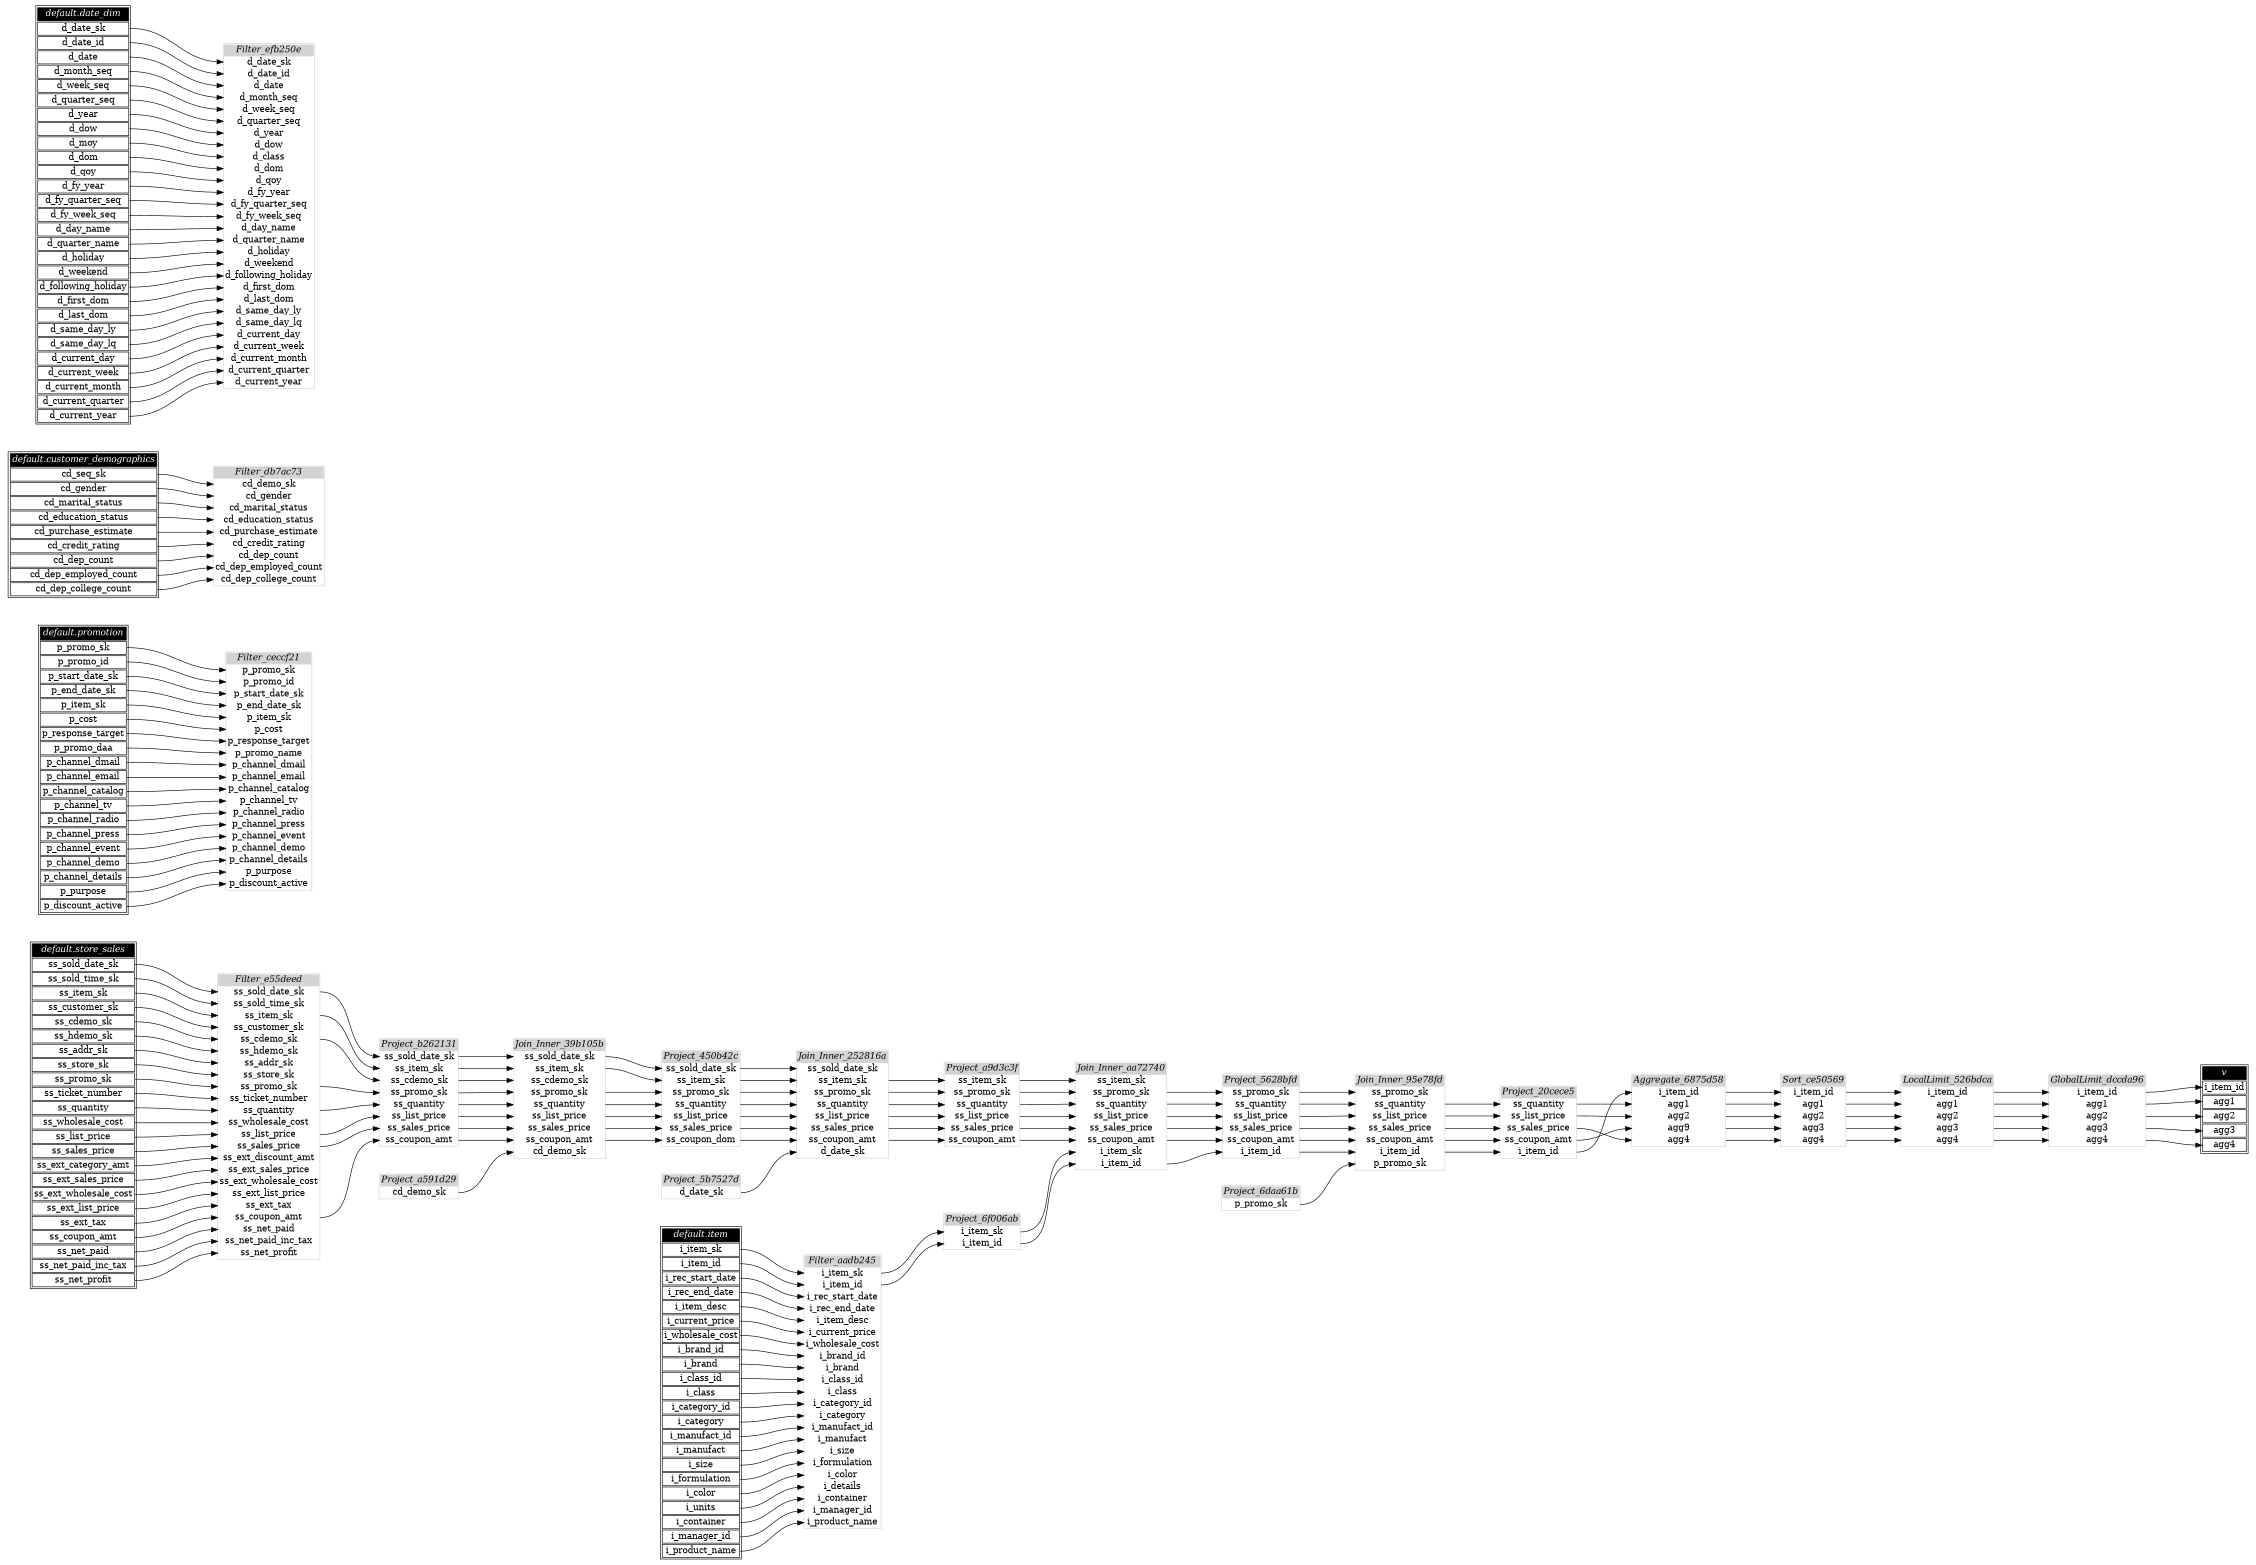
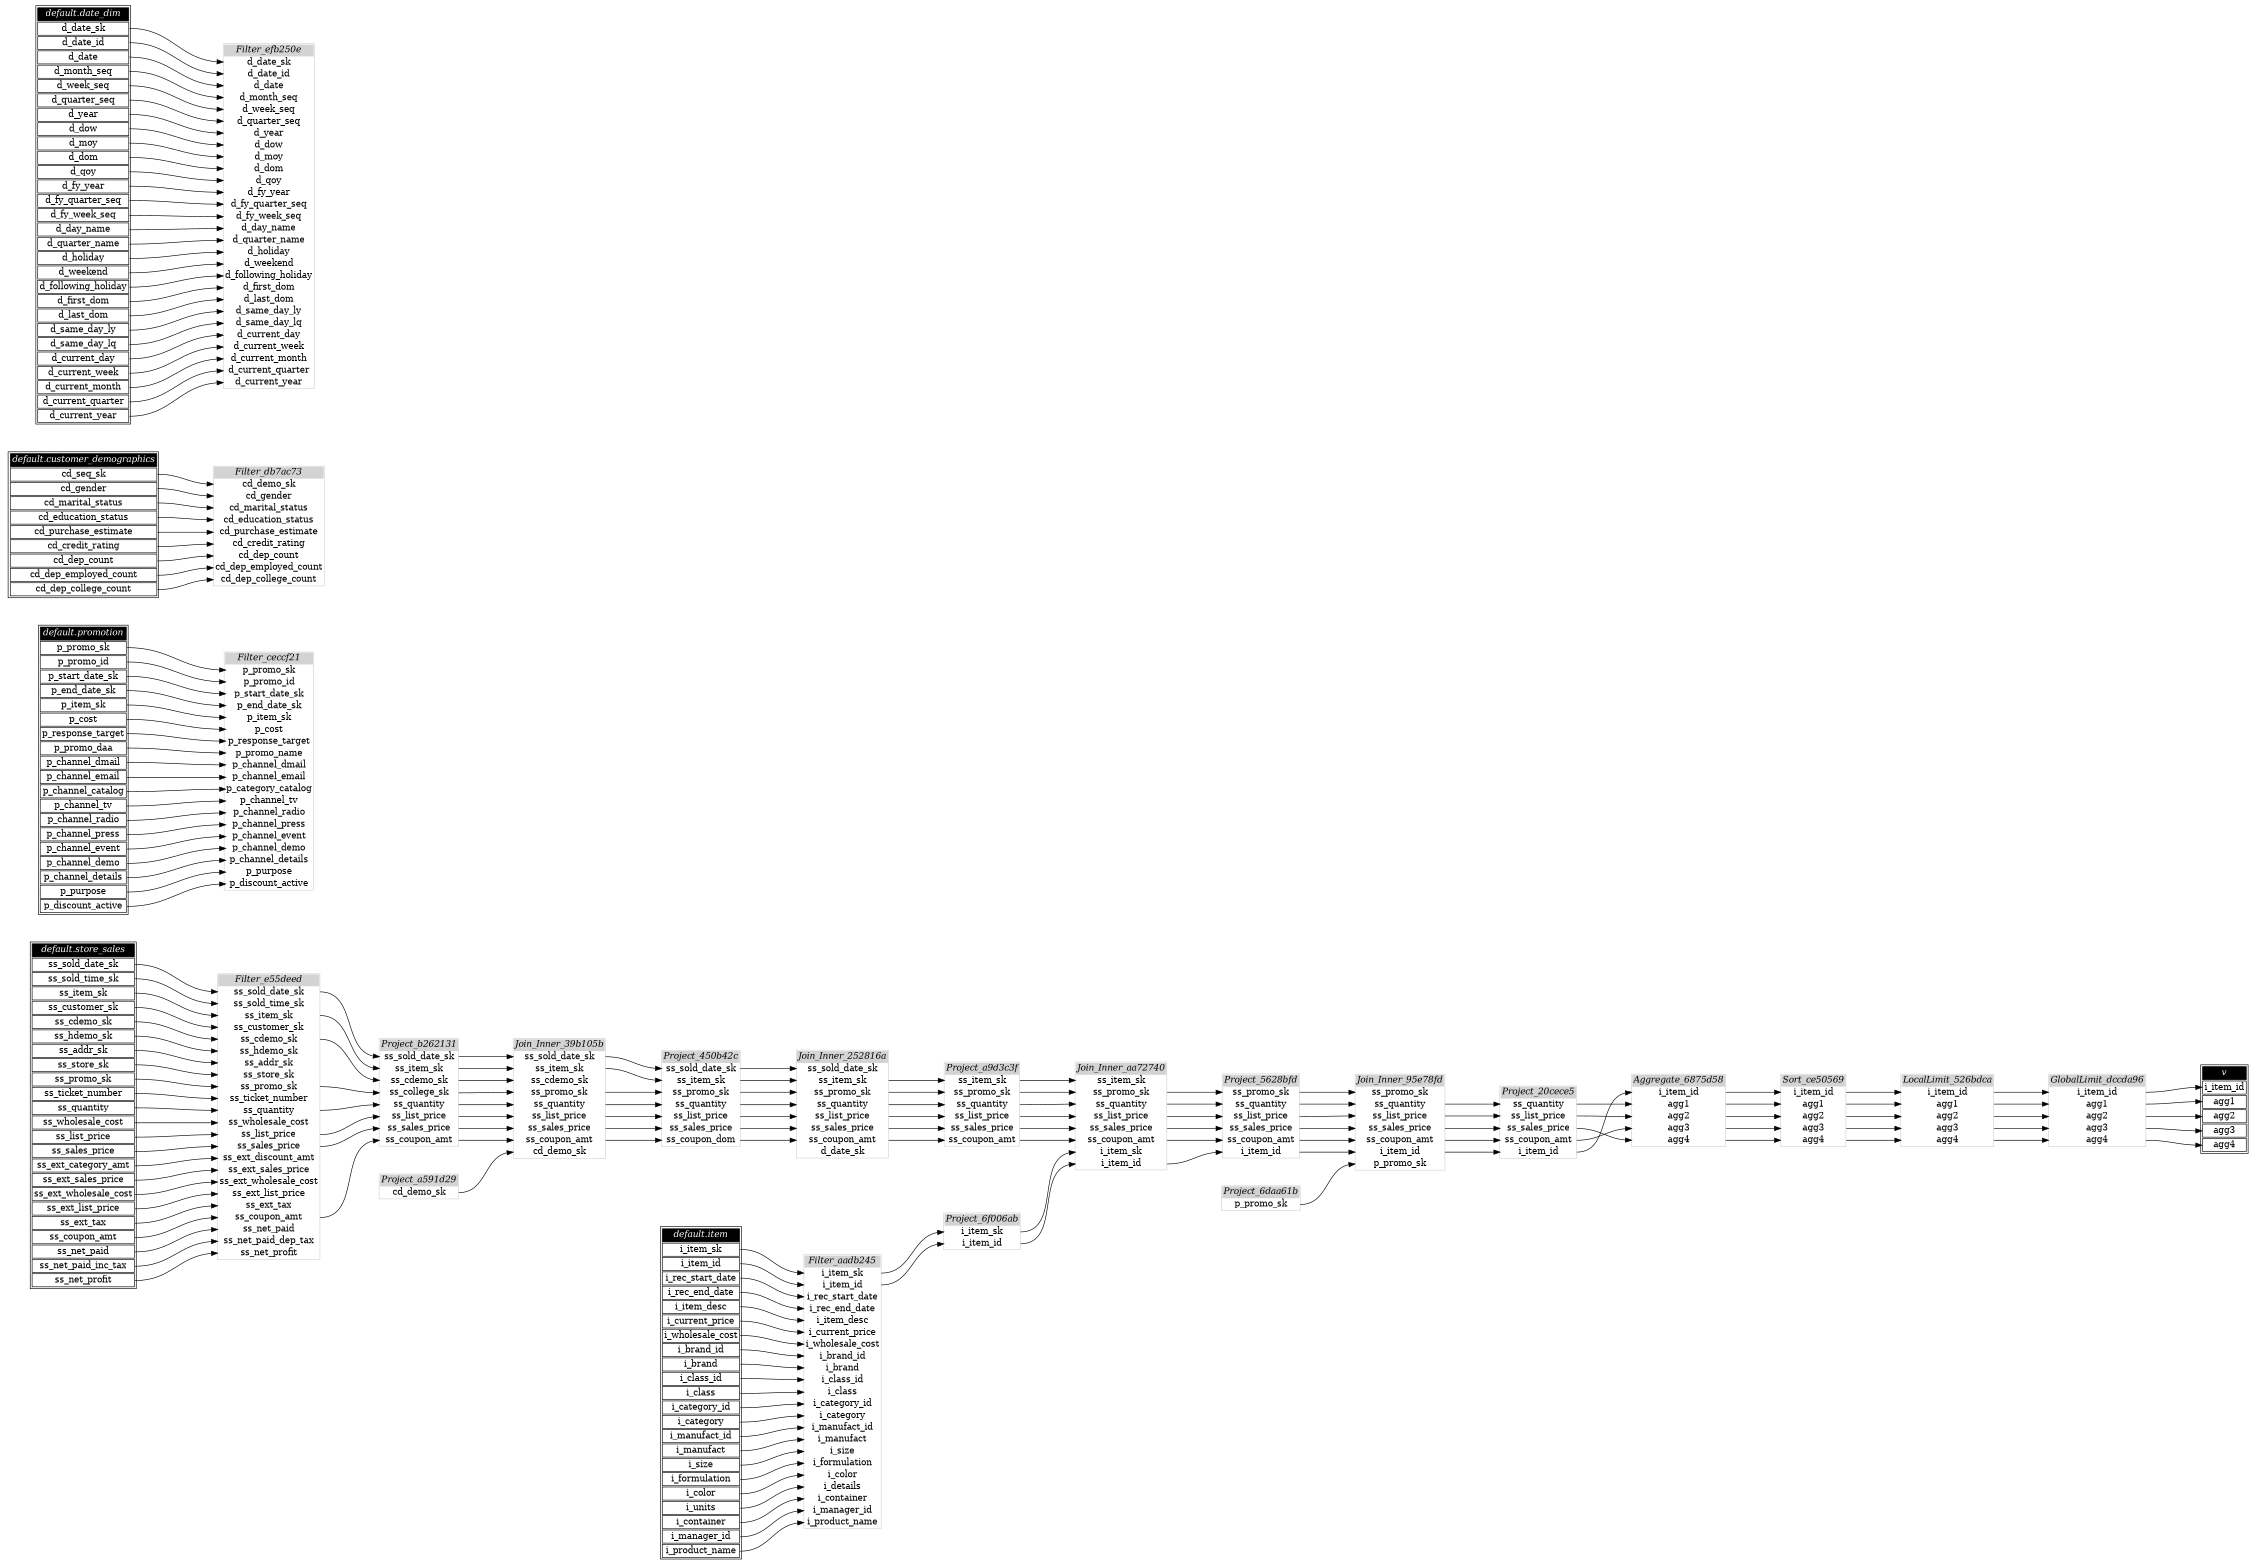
node "Filter_efb250e": text "d_class" -> "d_moy"
node "Filter_ceccf21": text "p_channel_catalog" -> "p_category_catalog"
node "Project_b262131": text "ss_promo_sk" -> "ss_college_sk"
node "Aggregate_6875d58": text "agg9" -> "agg3"
node "Project_5b7527d": removed
node "Filter_e55deed": text "ss_net_paid_inc_tax" -> "ss_net_paid_dep_tax"
